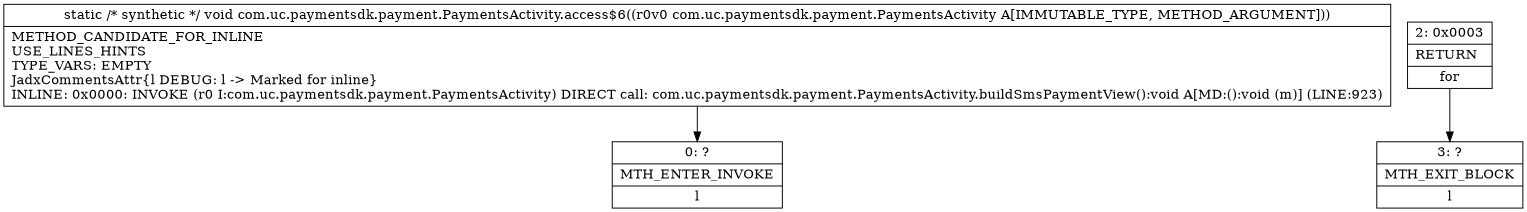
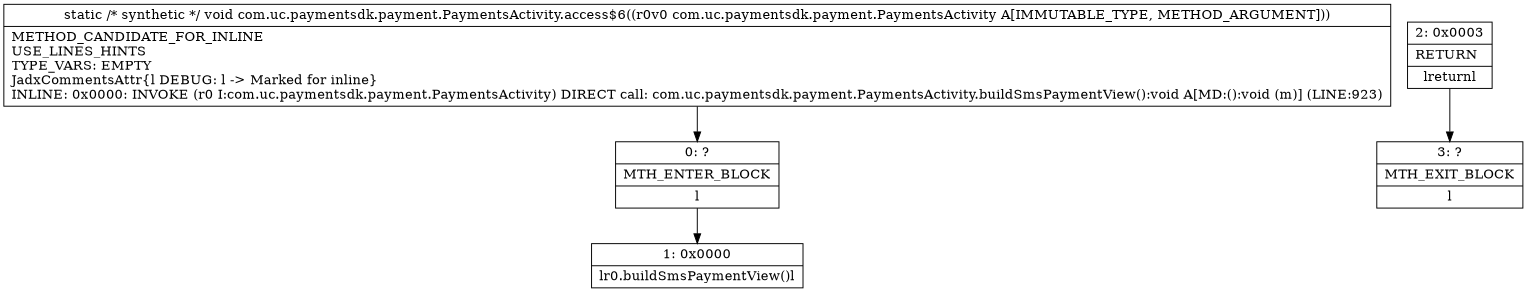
node "2: 0x0003": text "for" -> "lreturnl"
node "0: ?": text "MTH_ENTER_INVOKE" -> "MTH_ENTER_BLOCK"
node "1: 0x0000": added
